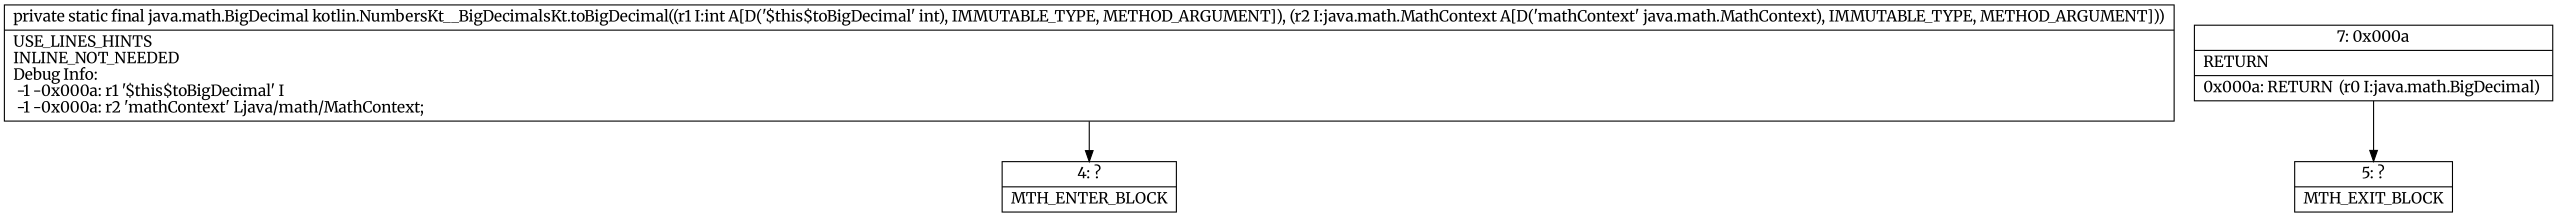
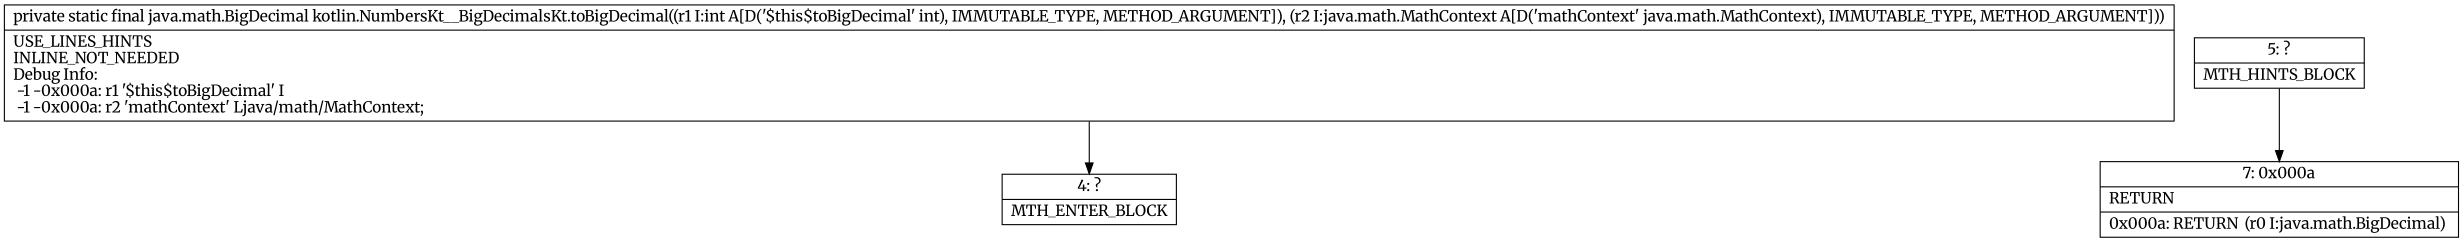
edge "7: 0x000a" -> "5: ?": reversed
node "5: ?": text "MTH_EXIT_BLOCK" -> "MTH_HINTS_BLOCK"
